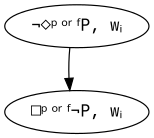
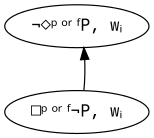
edge "¬◇ᵖ ᵒʳ ᶠP, wᵢ" -> "□ᵖ ᵒʳ ᶠ¬P, wᵢ": reversed
